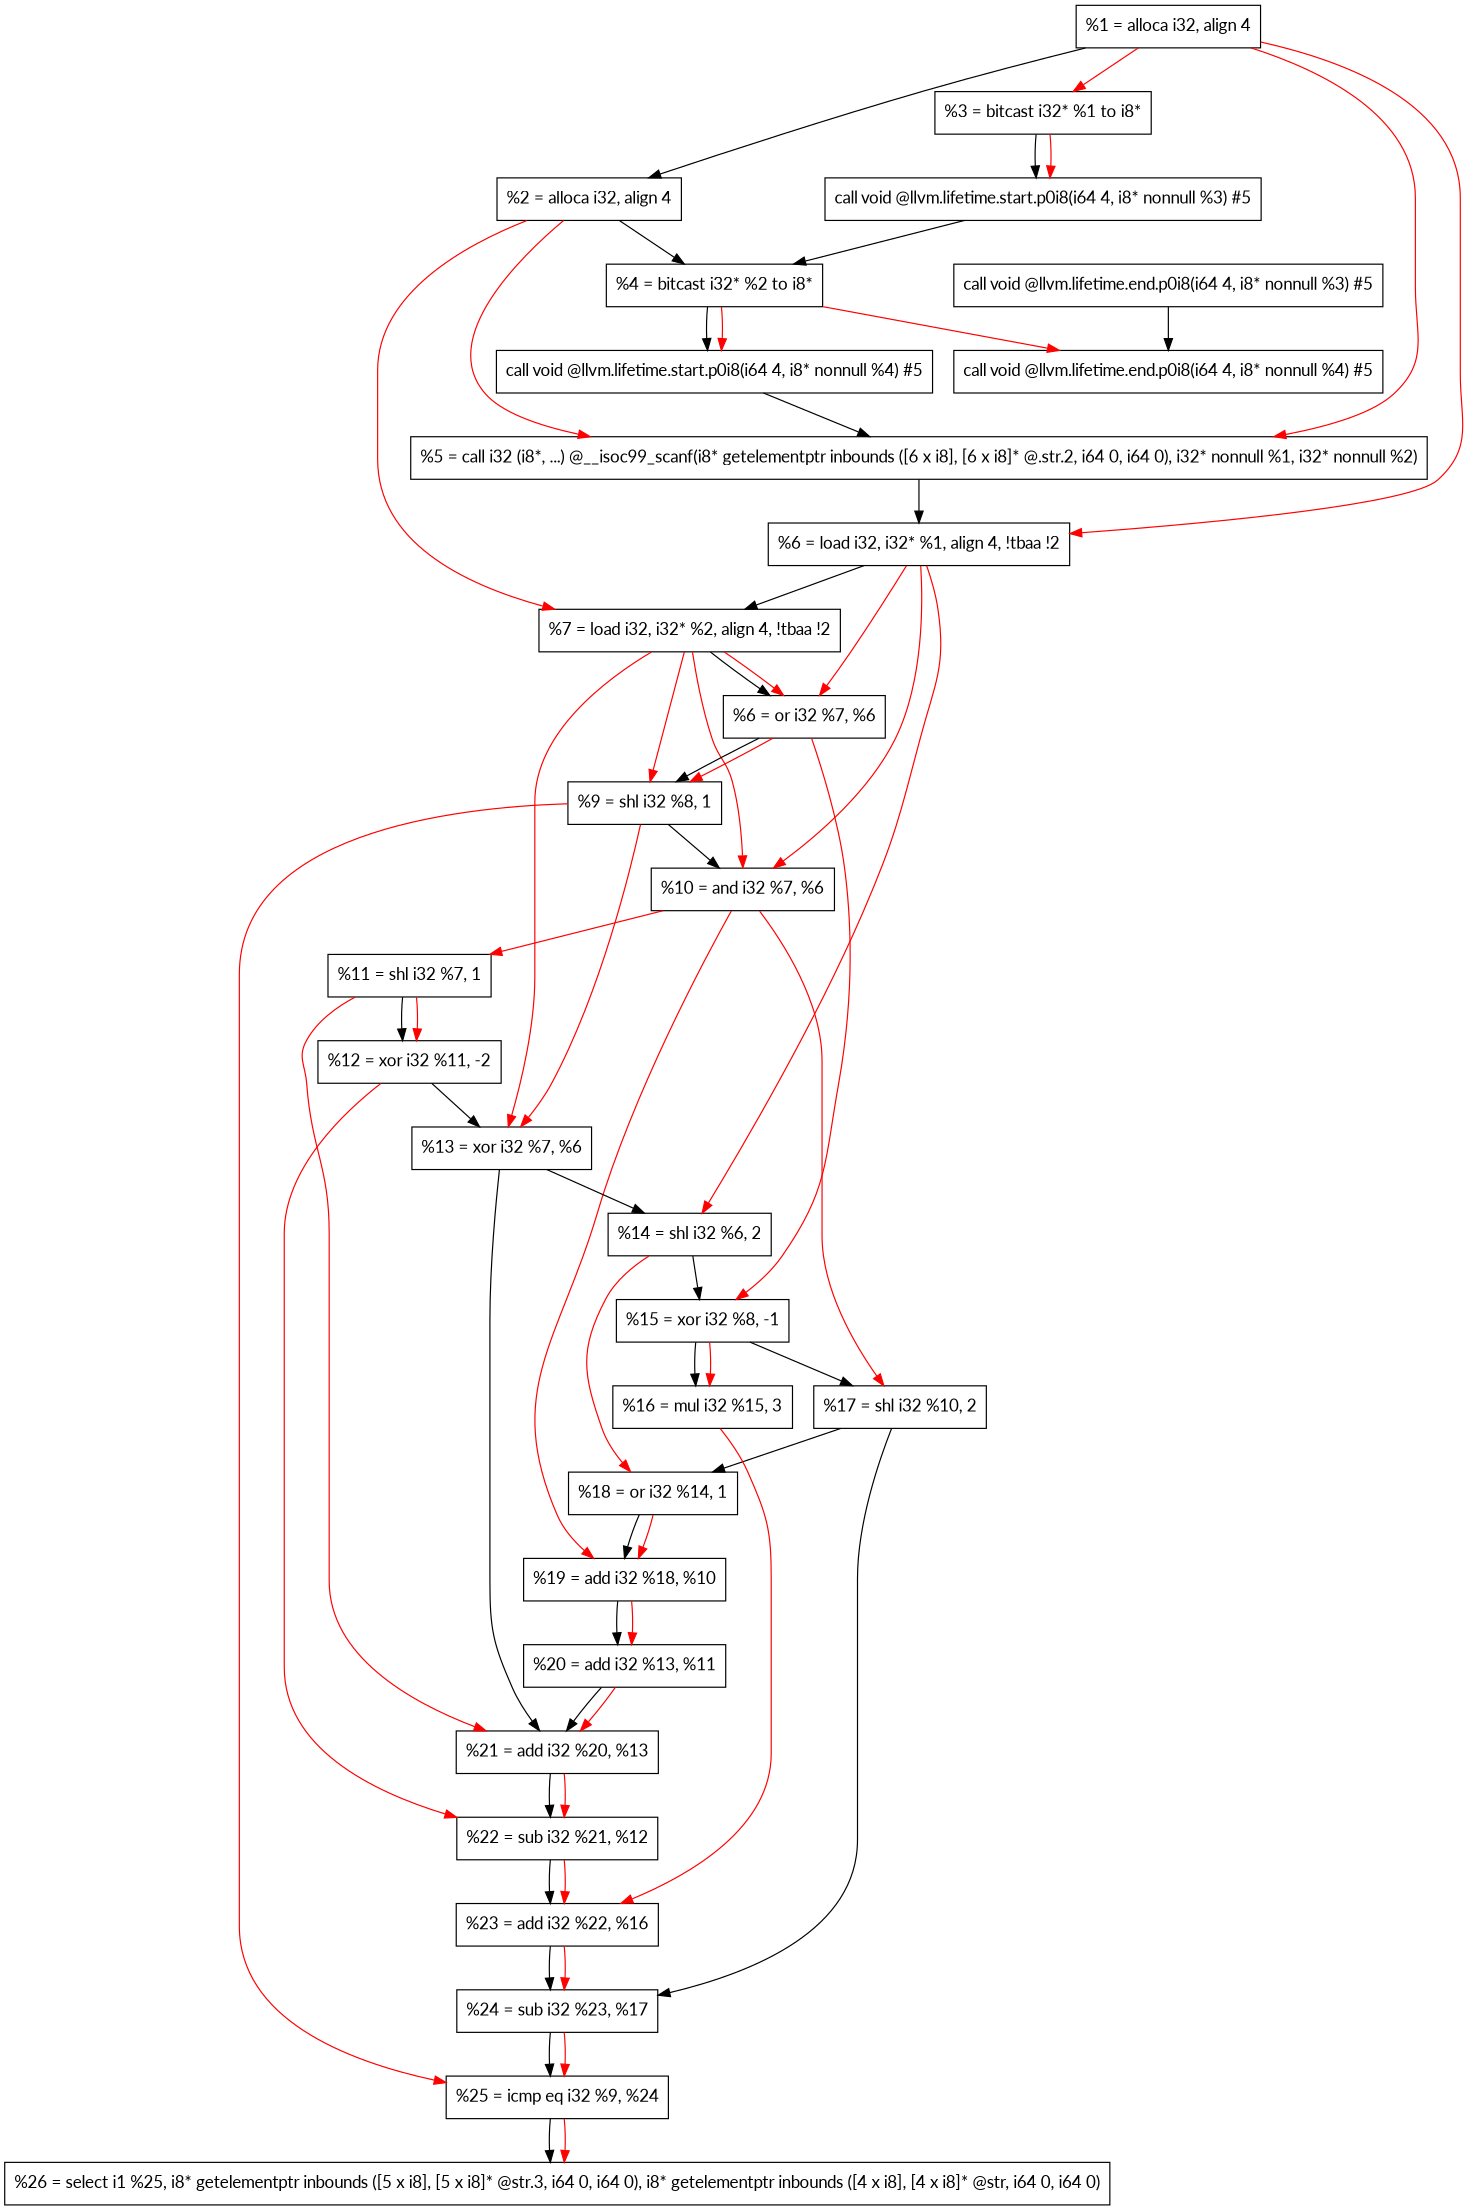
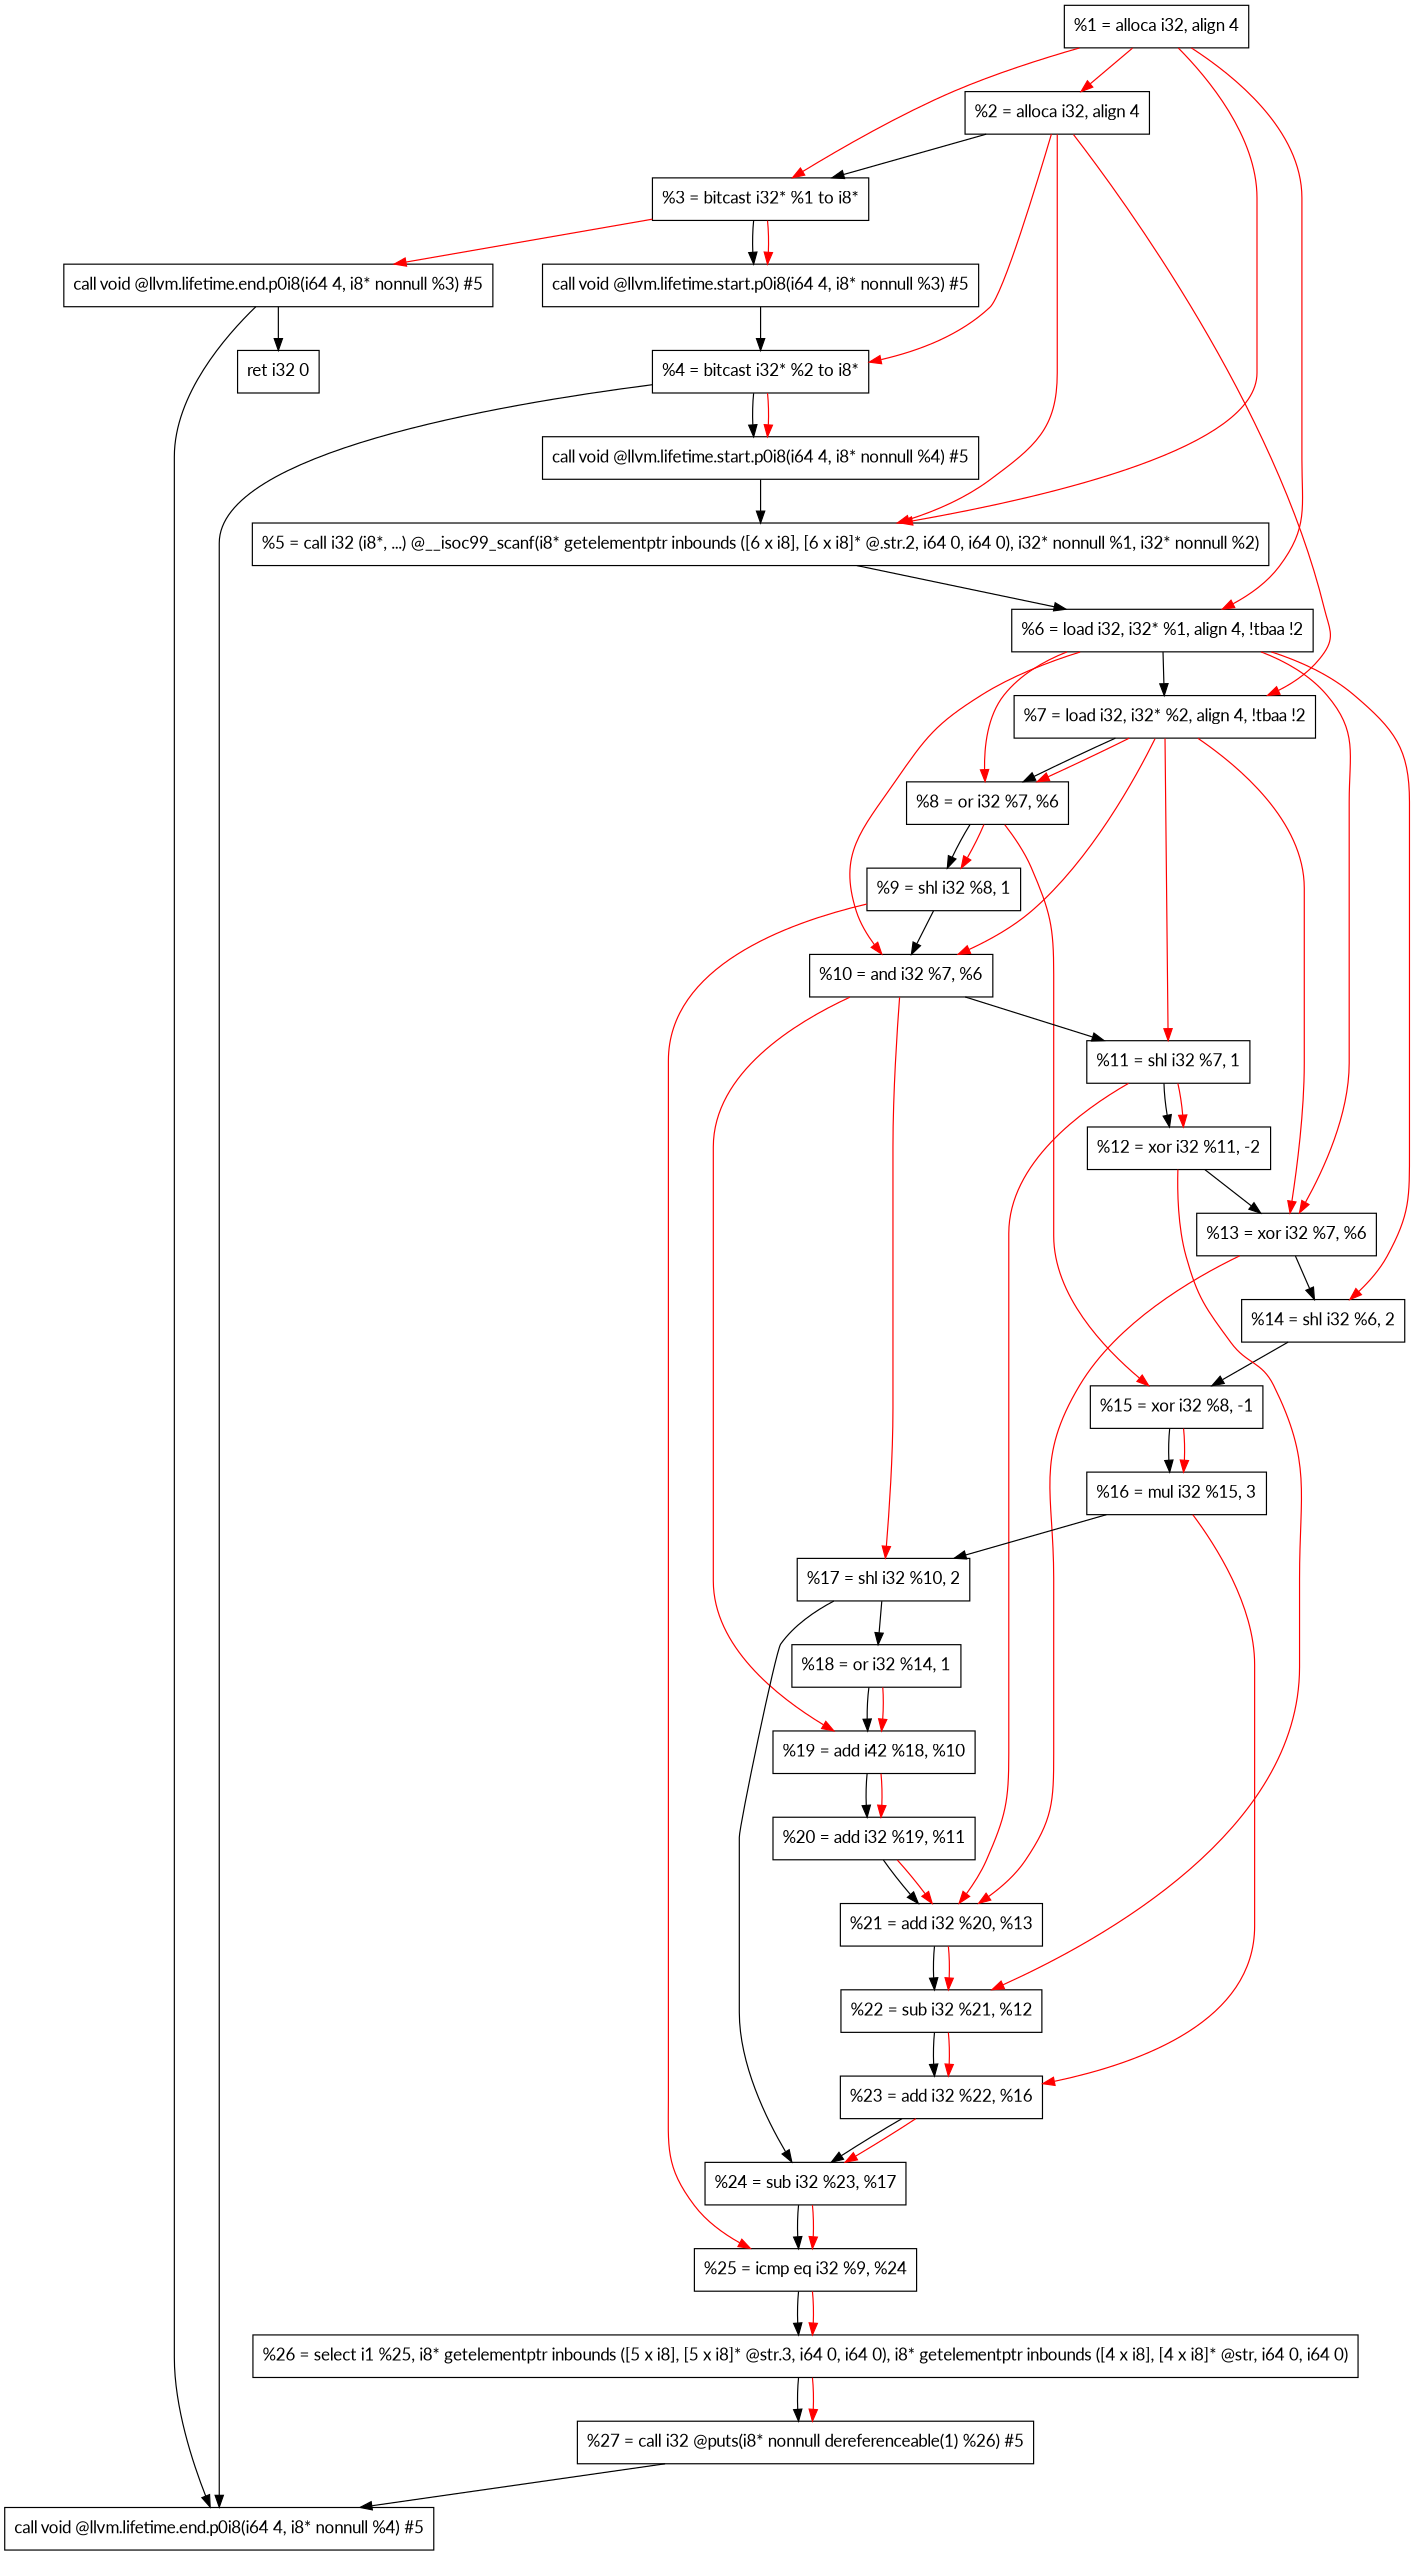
edge "%1 = alloca i32, align 4" -> "%2 = alloca i32, align 4": color black -> red
edge "%2 = alloca i32, align 4" -> "%3 = bitcast i32* %1 to i8*": added
edge "%2 = alloca i32, align 4" -> "%4 = bitcast i32* %2 to i8*": color black -> red
edge "%3 = bitcast i32* %1 to i8*" -> "call void @llvm.lifetime.end.p0i8(i64 4, i8* nonnull %3) #5": added
edge "%4 = bitcast i32* %2 to i8*" -> "call void @llvm.lifetime.end.p0i8(i64 4, i8* nonnull %4) #5": color red -> black
node "ret i32 0": added
edge "%7 = load i32, i32* %2, align 4, !tbaa !2" -> "%9 = shl i32 %8, 1": now "%7 = load i32, i32* %2, align 4, !tbaa !2" -> "%11 = shl i32 %7, 1"
node "%6 = or i32 %7, %6": label "%6 = or i32 %7, %6" -> "%8 = or i32 %7, %6"
edge "%10 = and i32 %7, %6" -> "%11 = shl i32 %7, 1": color red -> black
edge "%9 = shl i32 %8, 1" -> "%13 = xor i32 %7, %6": now "%6 = load i32, i32* %1, align 4, !tbaa !2" -> "%13 = xor i32 %7, %6"
edge "%14 = shl i32 %6, 2" -> "%18 = or i32 %14, 1": removed
edge "%15 = xor i32 %8, -1" -> "%17 = shl i32 %10, 2": now "%16 = mul i32 %15, 3" -> "%17 = shl i32 %10, 2"
edge "%13 = xor i32 %7, %6" -> "%21 = add i32 %20, %13": color black -> red
node "%19 = add i32 %18, %10": label "%19 = add i32 %18, %10" -> "%19 = add i42 %18, %10"
node "%20 = add i32 %13, %11": label "%20 = add i32 %13, %11" -> "%20 = add i32 %19, %11"
node "%27 = call i32 @puts(i8* nonnull dereferenceable(1) %26) #5": added
